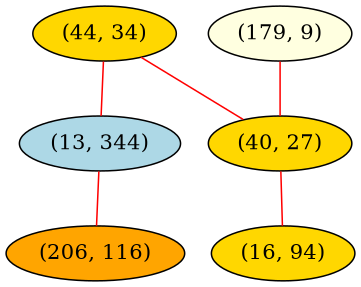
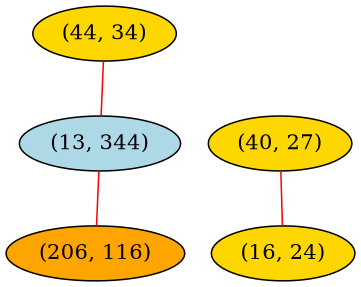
node "(179, 9)": removed
edge "(44, 34)" -- "(40, 27)": removed
node "(16, 94)": label "(16, 94)" -> "(16, 24)"
